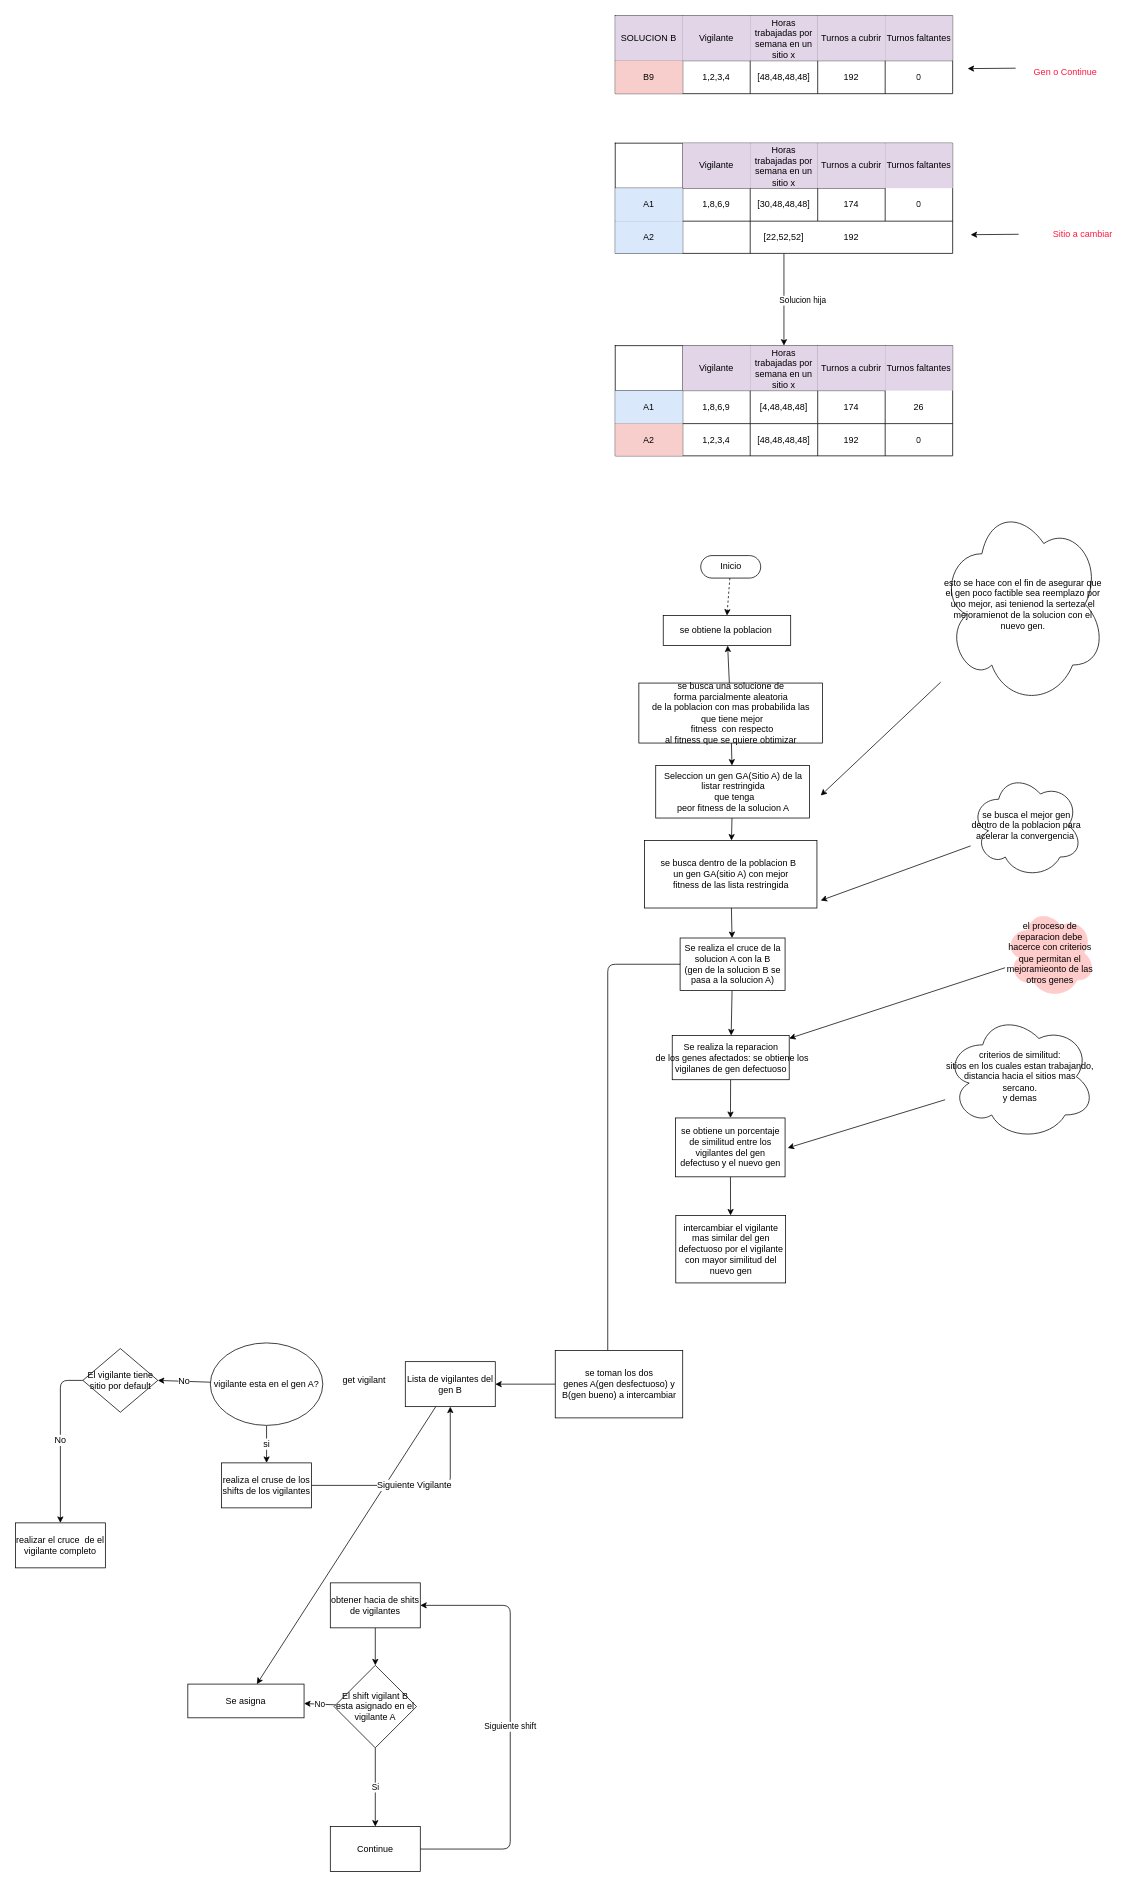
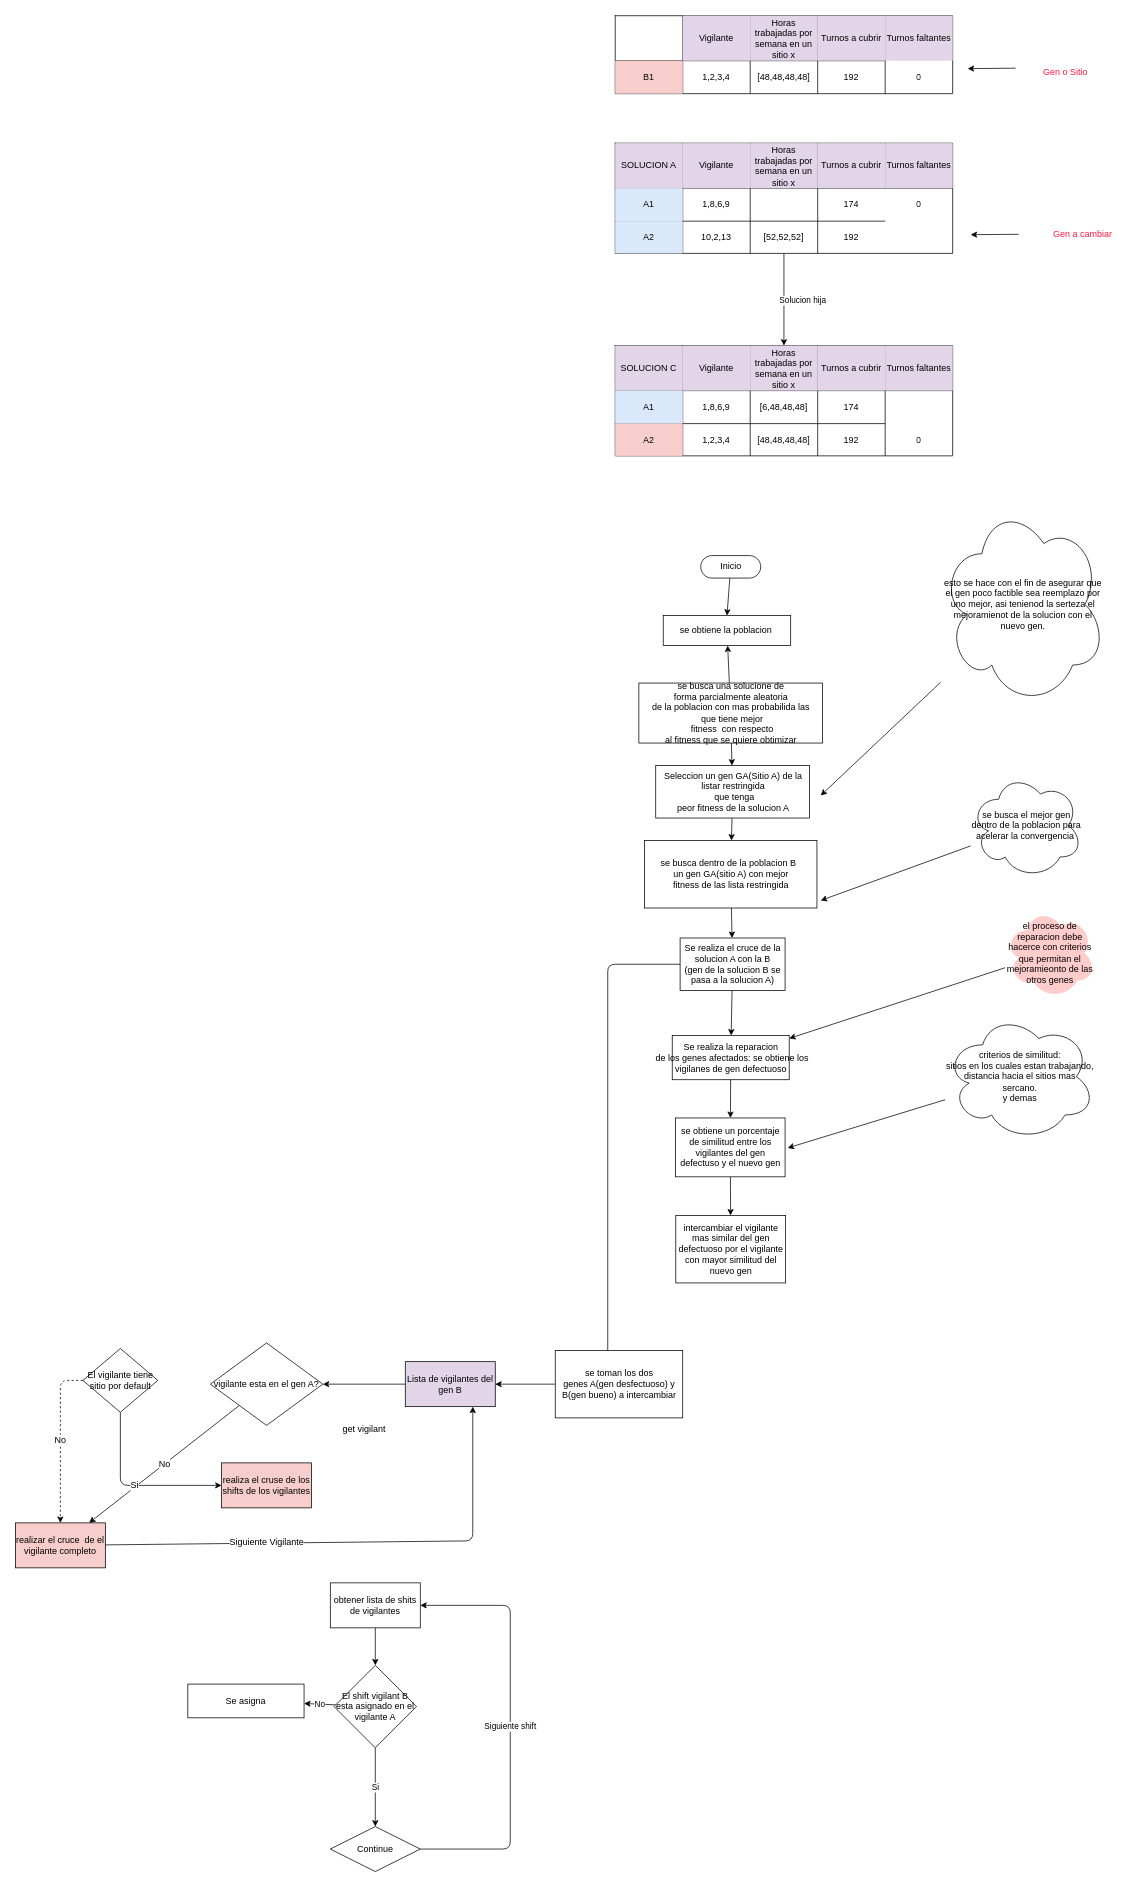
node "SOLUCION B": removed
node "Gen o Continue": label "Gen o Continue" -> "Gen o Sitio"
node "B9": label "B9" -> "B1"
node "SOLUCION A": added
node "[30,48,48,48]": removed
node "Sitio a cambiar": label "Sitio a cambiar" -> "Gen a cambiar"
node "10,2,13": added
node "[22,52,52]": label "[22,52,52]" -> "[52,52,52]"
node "SOLUCION C": added
node "[4,48,48,48]": label "[4,48,48,48]" -> "[6,48,48,48]"
node "26": removed
edge "Inicio" -> "se obtiene la poblacion": style dashed -> solid
node "get vigilant": moved (364, 1380) -> (364, 1429)
edge "vigilante esta en el gen A?" -> "El vigilante tiene sitio por default": now "vigilante esta en el gen A?" -> "realizar el cruce de el vigilante completo"
node "vigilante esta en el gen A?": shape ellipse -> diamond
node "Lista de vigilantes del gen B": fillcolor #ffffff -> #e1d5e7
edge "vigilante esta en el gen A?" -> "realiza el cruse de los shifts de los vigilantes": removed, label "si"
edge "El vigilante tiene sitio por default" -> "realizar el cruce de el vigilante completo": style solid -> dashed
edge "El vigilante tiene sitio por default" -> "realiza el cruse de los shifts de los vigilantes": added, label "Si"
node "realiza el cruse de los shifts de los vigilantes": fillcolor #ffffff -> #f8cecc
edge "realiza el cruse de los shifts de los vigilantes" -> "Lista de vigilantes del gen B": removed, label "Siguiente Vigilante"
edge "realizar el cruce de el vigilante completo" -> "Lista de vigilantes del gen B": added, label "Siguiente Vigilante"
edge "Lista de vigilantes del gen B" -> "Se asigna": now "Lista de vigilantes del gen B" -> "vigilante esta en el gen A?"
node "realizar el cruce de el vigilante completo": fillcolor #ffffff -> #f8cecc
node "obtener hacia de shits de vigilantes": label "obtener hacia de shits de vigilantes" -> "obtener lista de shits de vigilantes"
node "Continue": shape rectangle -> diamond
